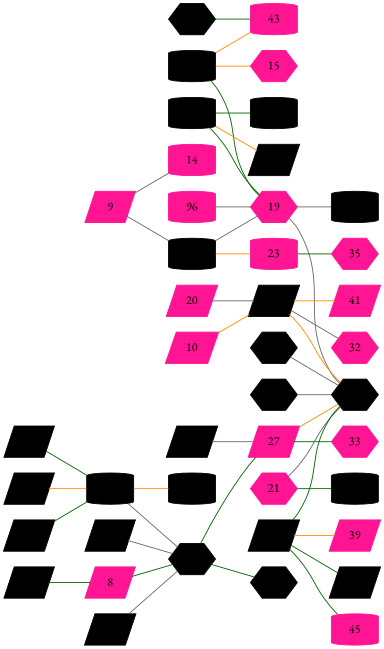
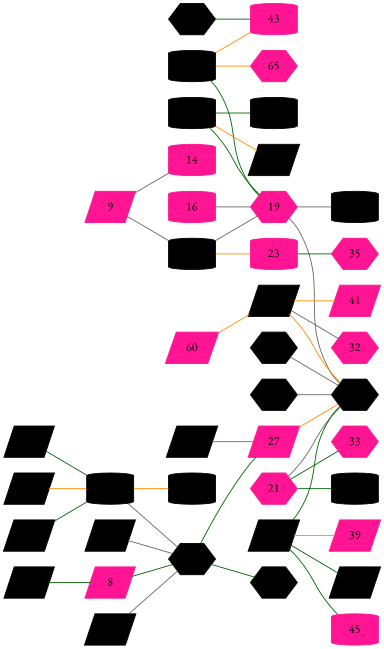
node "15": label "15" -> "65"
node "96": label "96" -> "16"
node "20": removed
node "10": label "10" -> "60"
edge "27" -- "33": now "21" -- "33"
